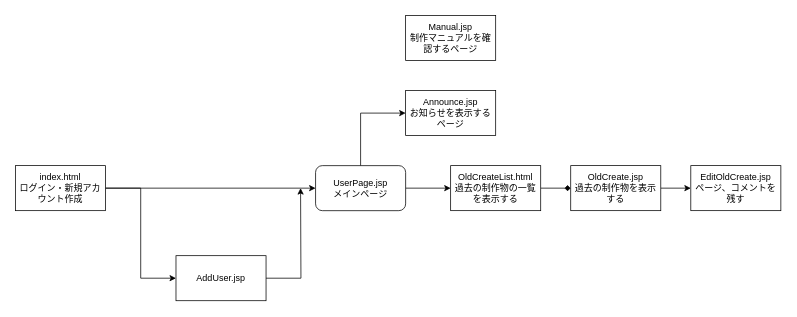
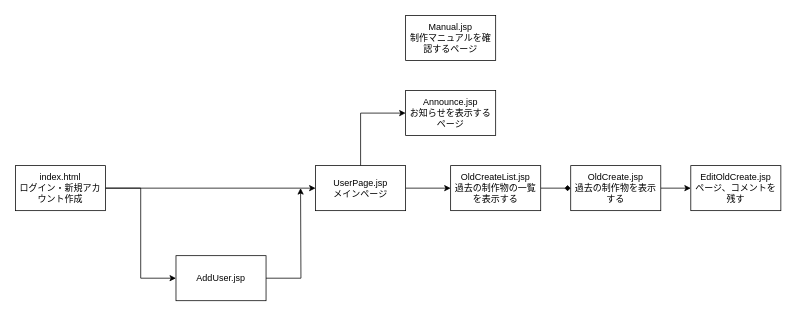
node "UserPage.jsp メインページ": shape rounded rectangle -> rectangle
node "OldCreateList.html 過去の制作物の一覧を表示する": label "OldCreateList.html 過去の制作物の一覧を表示する" -> "OldCreateList.jsp 過去の制作物の一覧を表示する"
